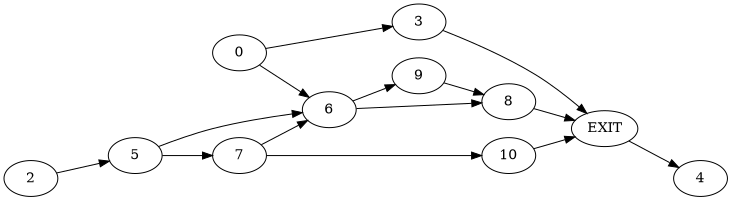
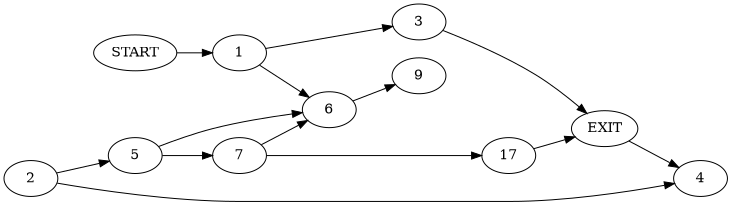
node "START": added
node "0": label "0" -> "1"
node "8": removed
node "10": label "10" -> "17"
edge "2" -> "4": added
